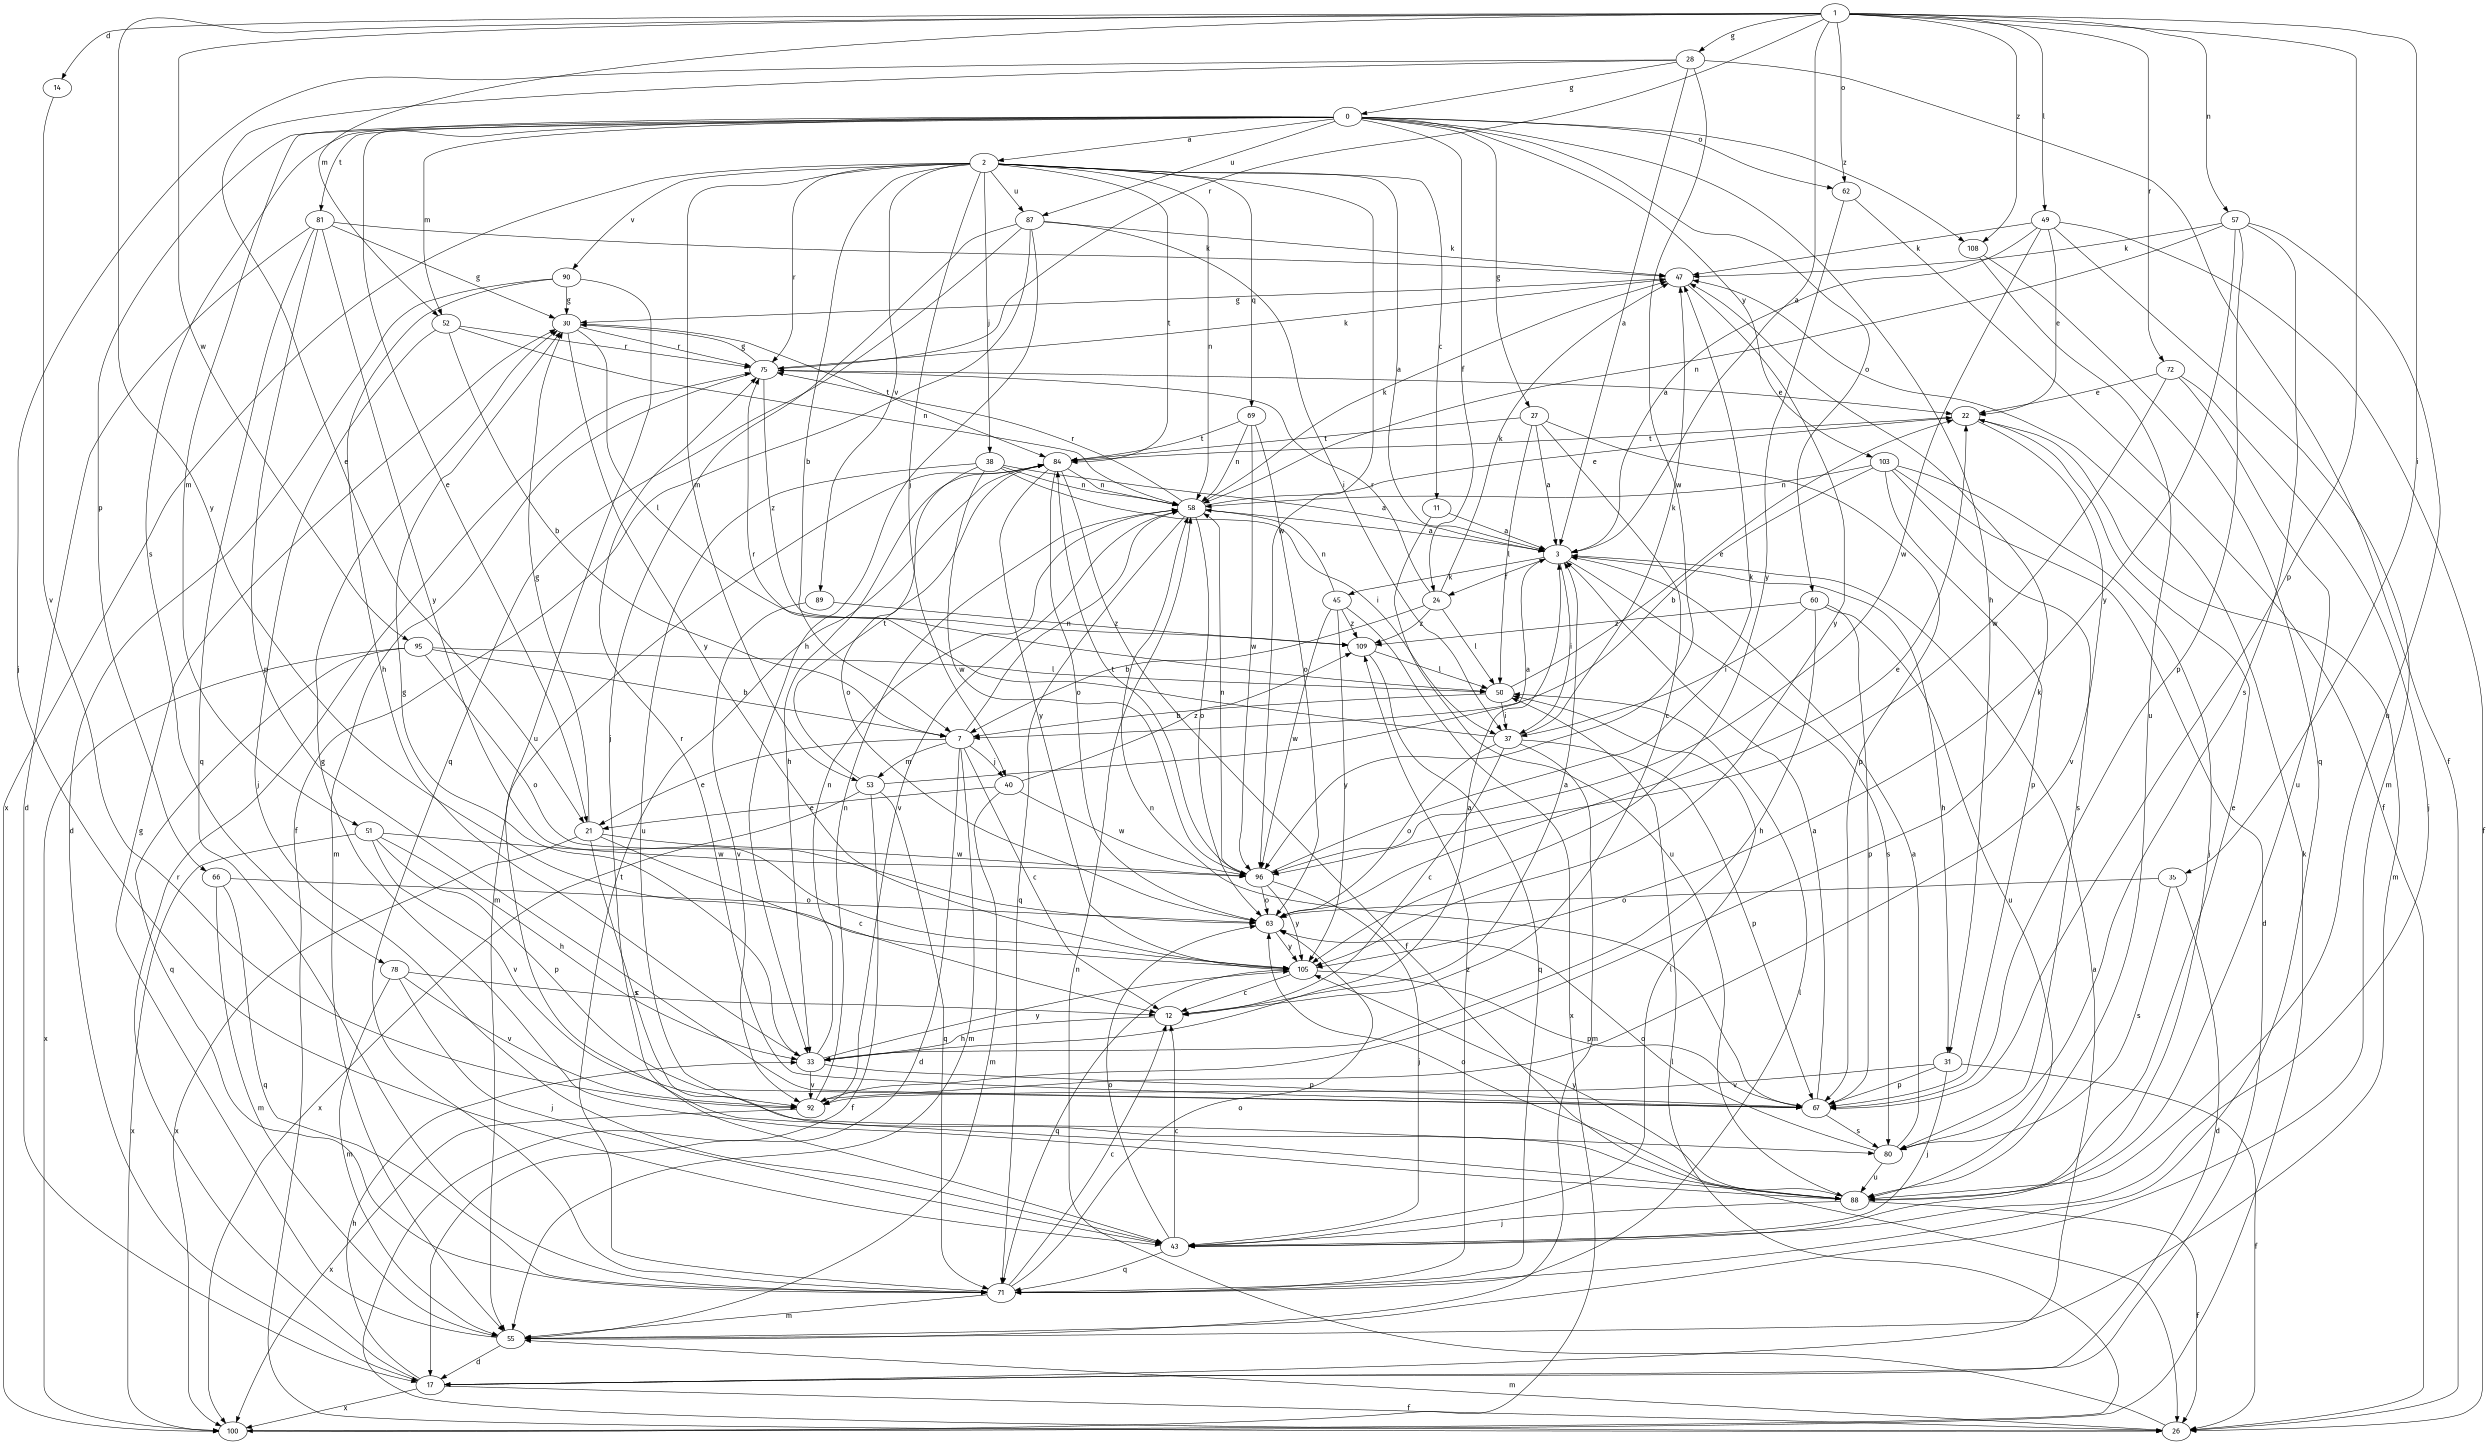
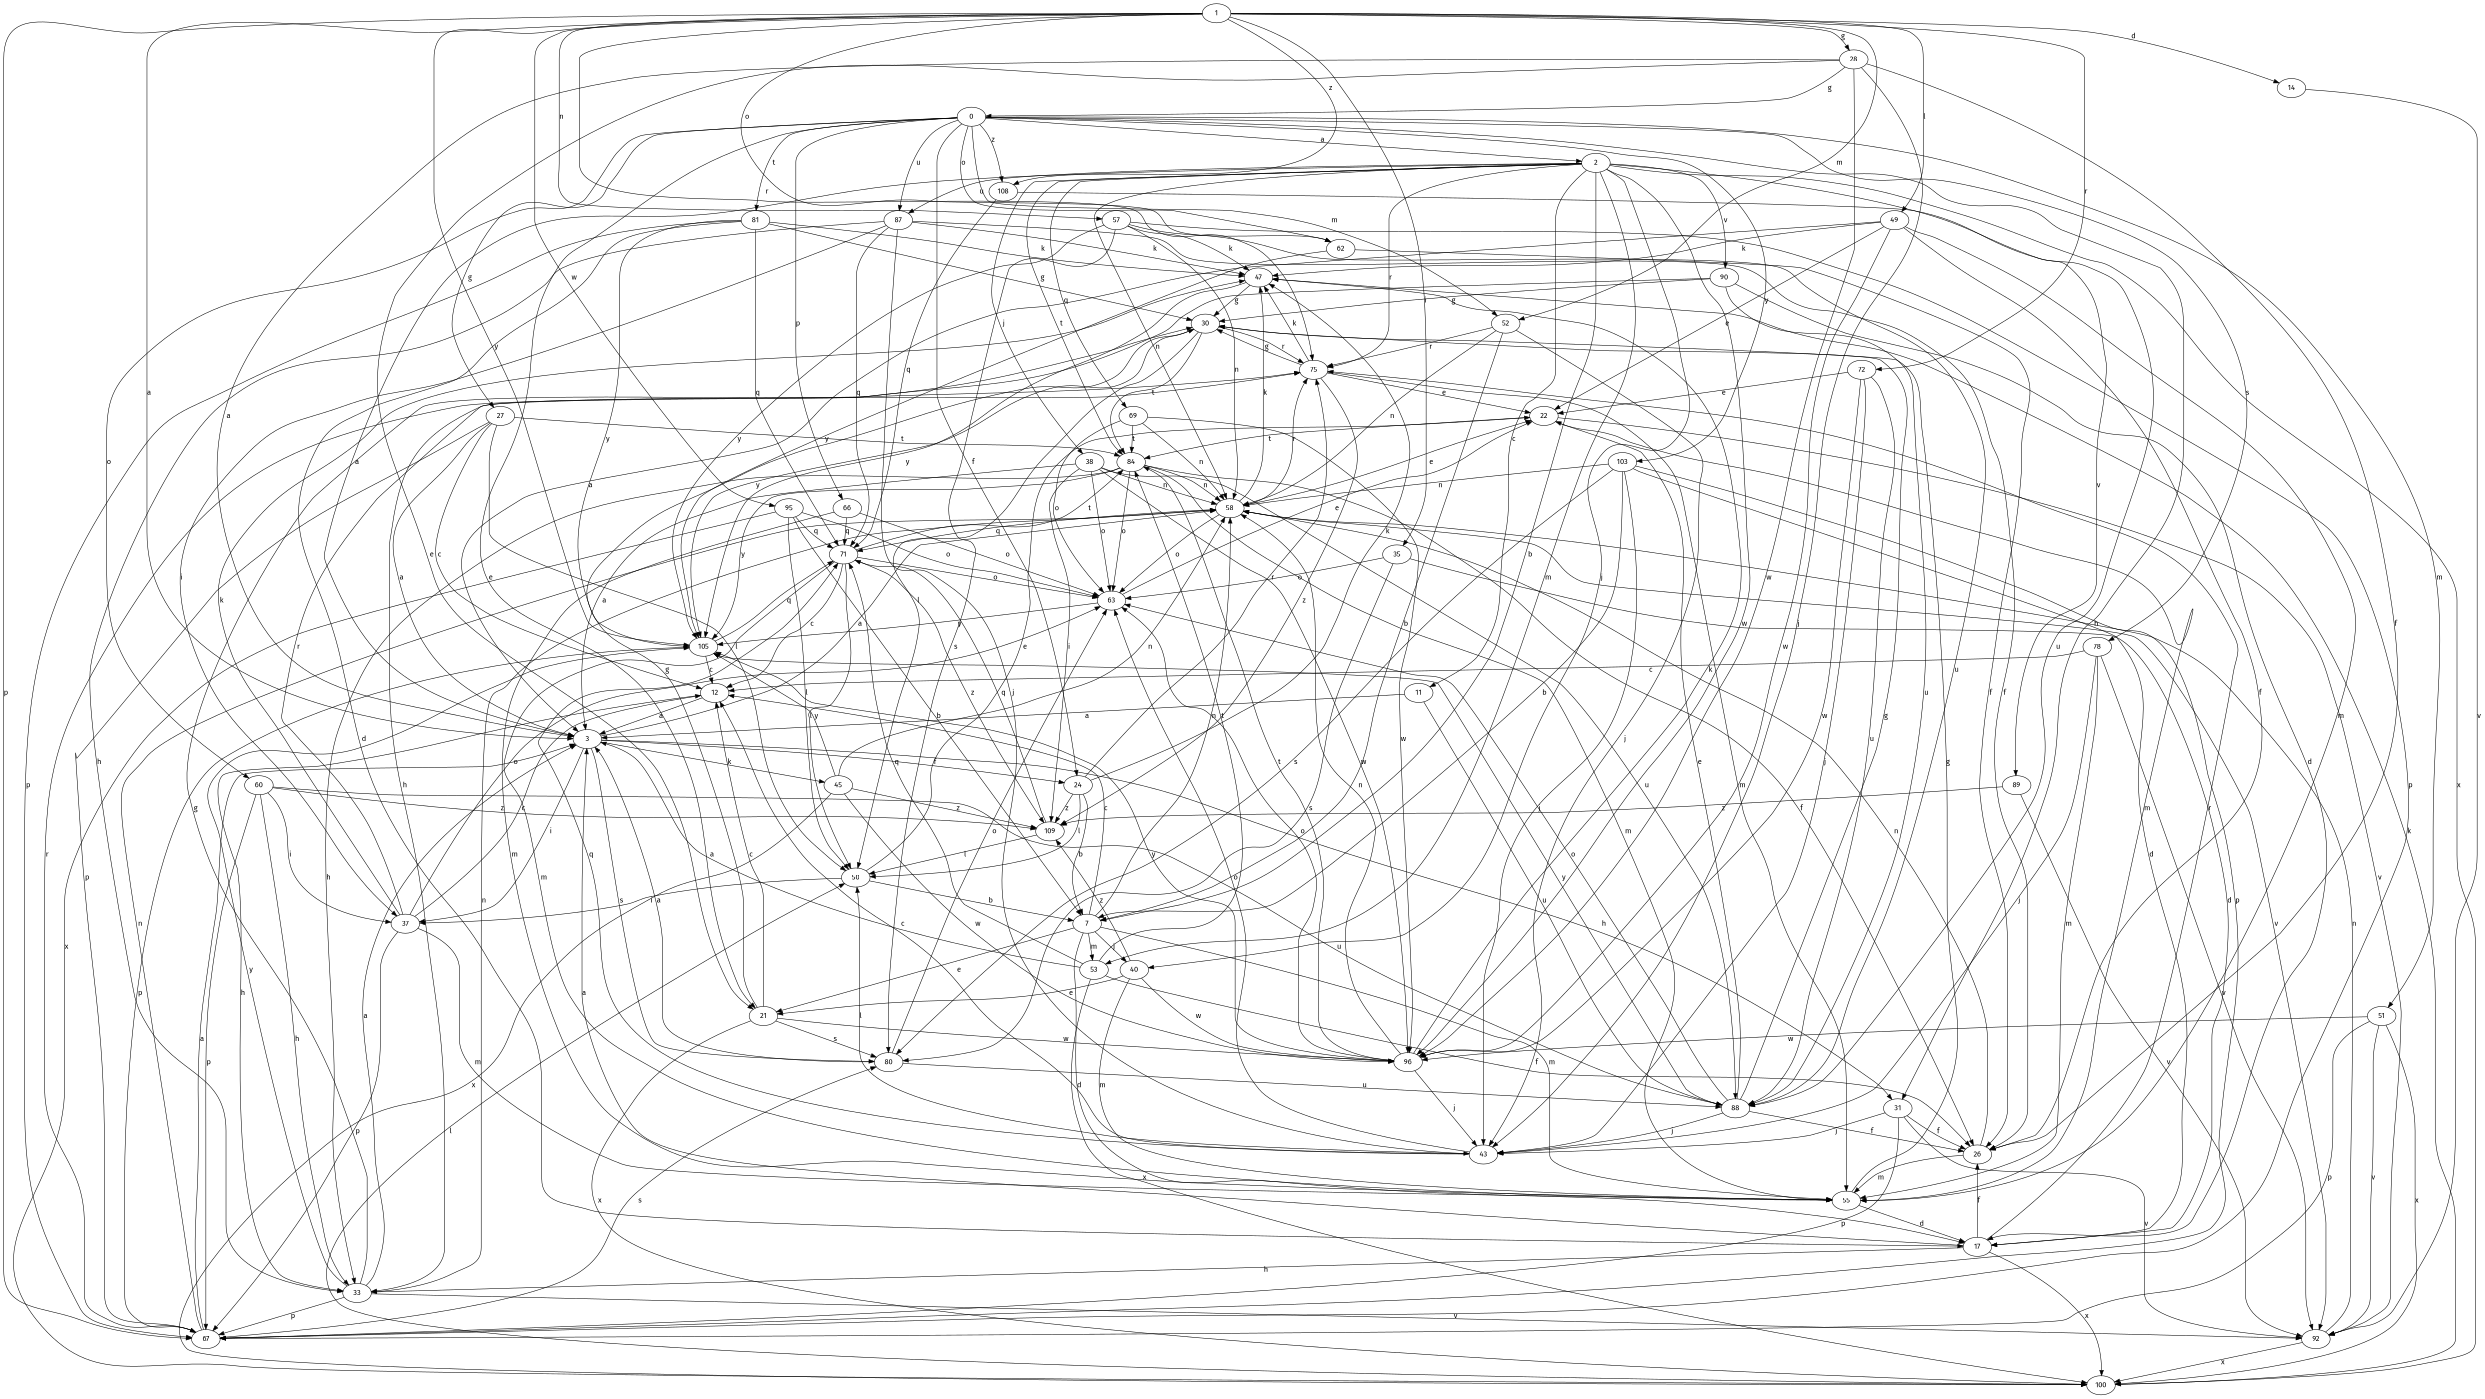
edge "58" -> "3": reversed
edge "38" -> "37": now "38" -> "109"
edge "92" -> "47": removed, label "k"
edge "51" -> "33": removed, label "h"
